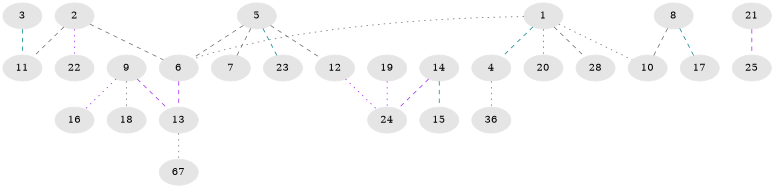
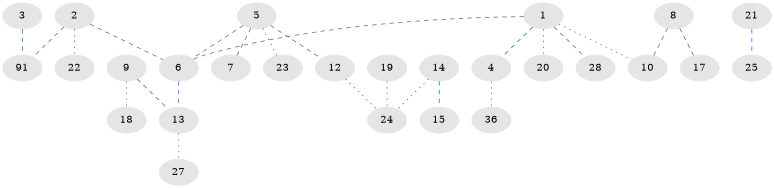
edge "1" -- "6": style dotted -> dashed
edge "5" -- "23": style dashed -> dotted
node "11": label "11" -> "91"
edge "14" -- "24": style dashed -> dotted
node "16": removed
node "67": label "67" -> "27"
